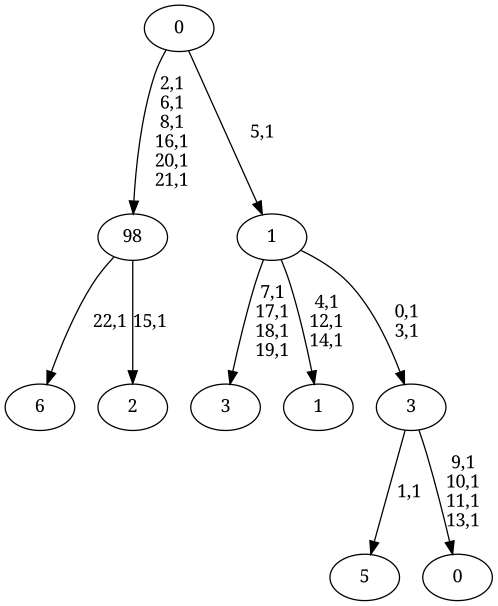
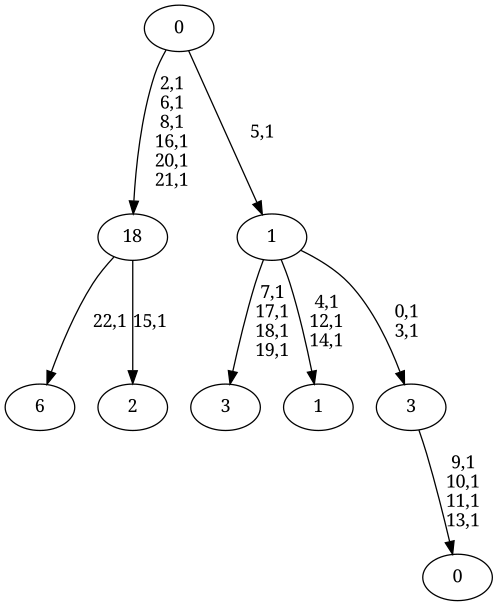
node "98": label "98" -> "18"
node "5": removed
